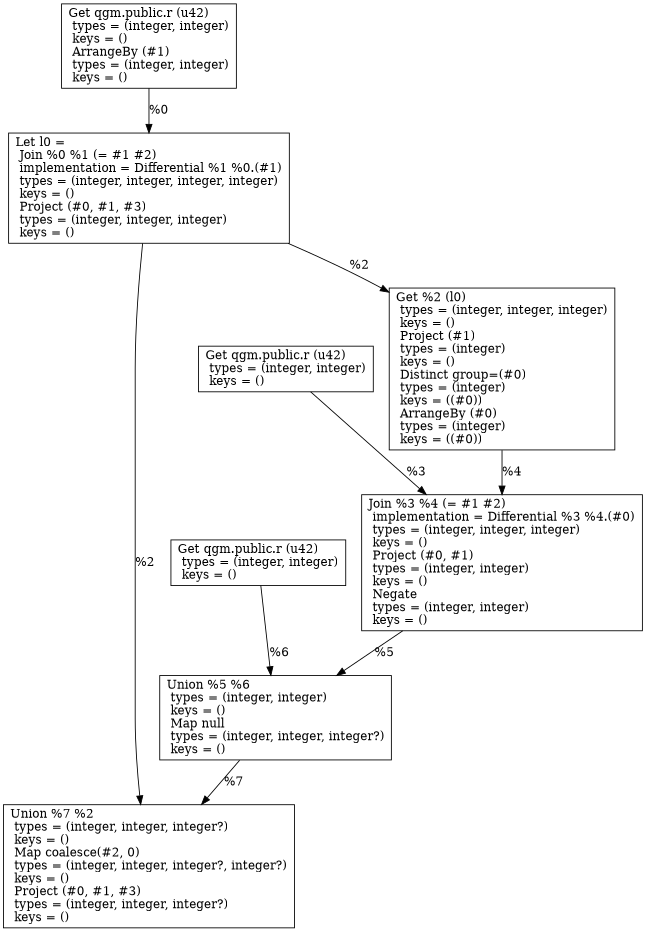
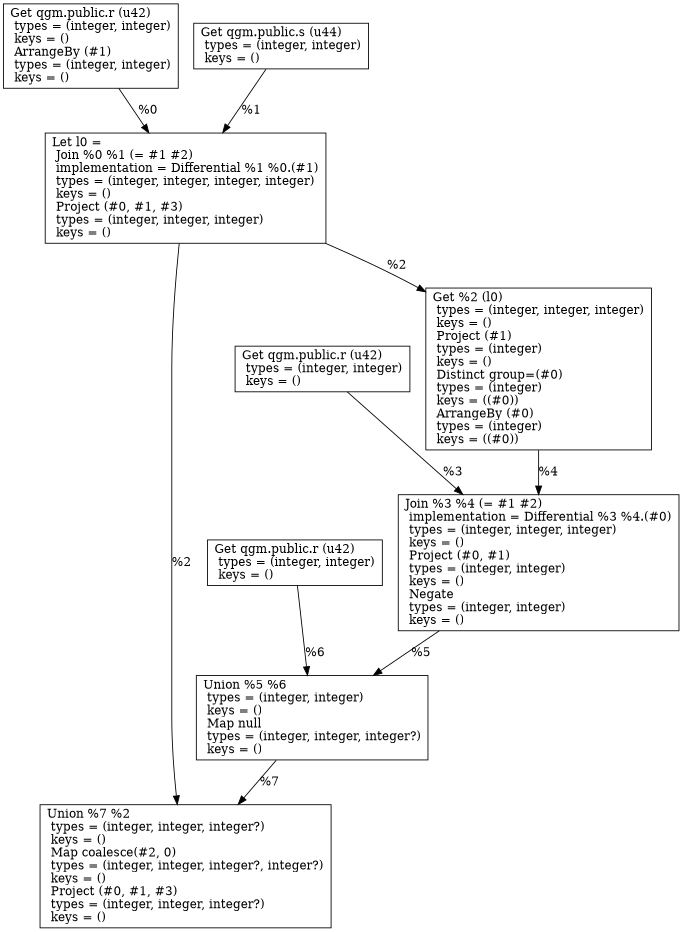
node "Get qgm.public.s (u44) types = (integer, integer) keys = ()": added
